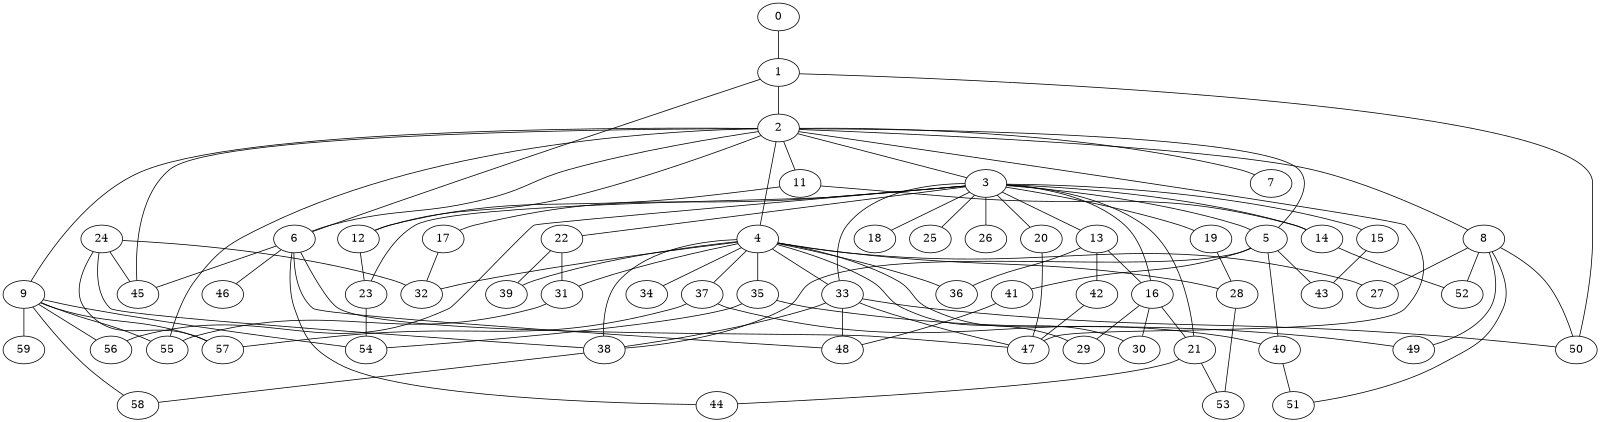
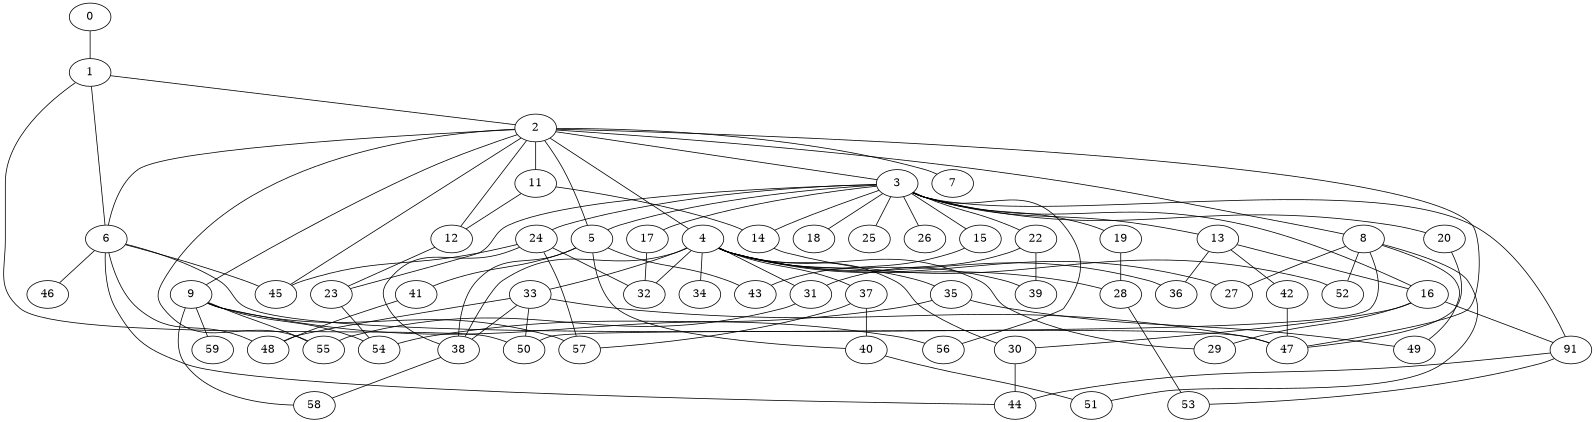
edge "3" -- "33": now "3" -- "24"
node "21": label "21" -> "91"
edge "30" -- "44": added
